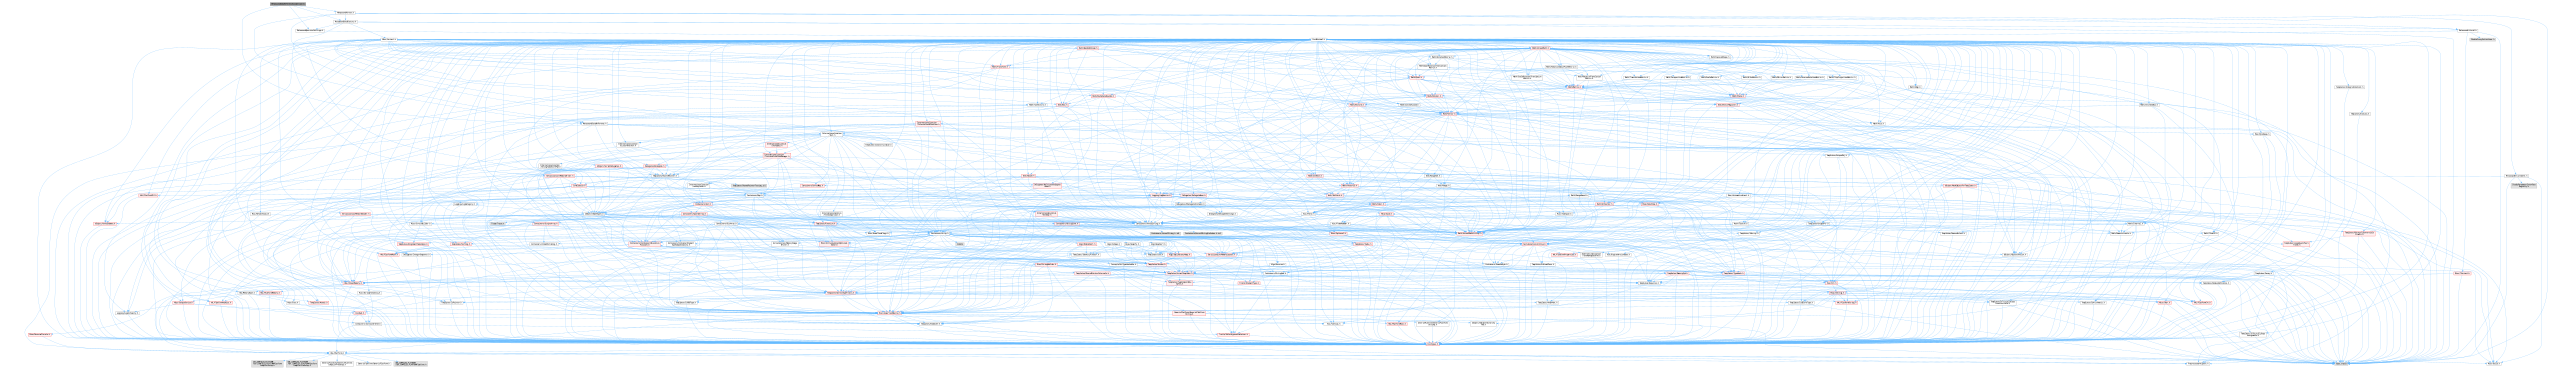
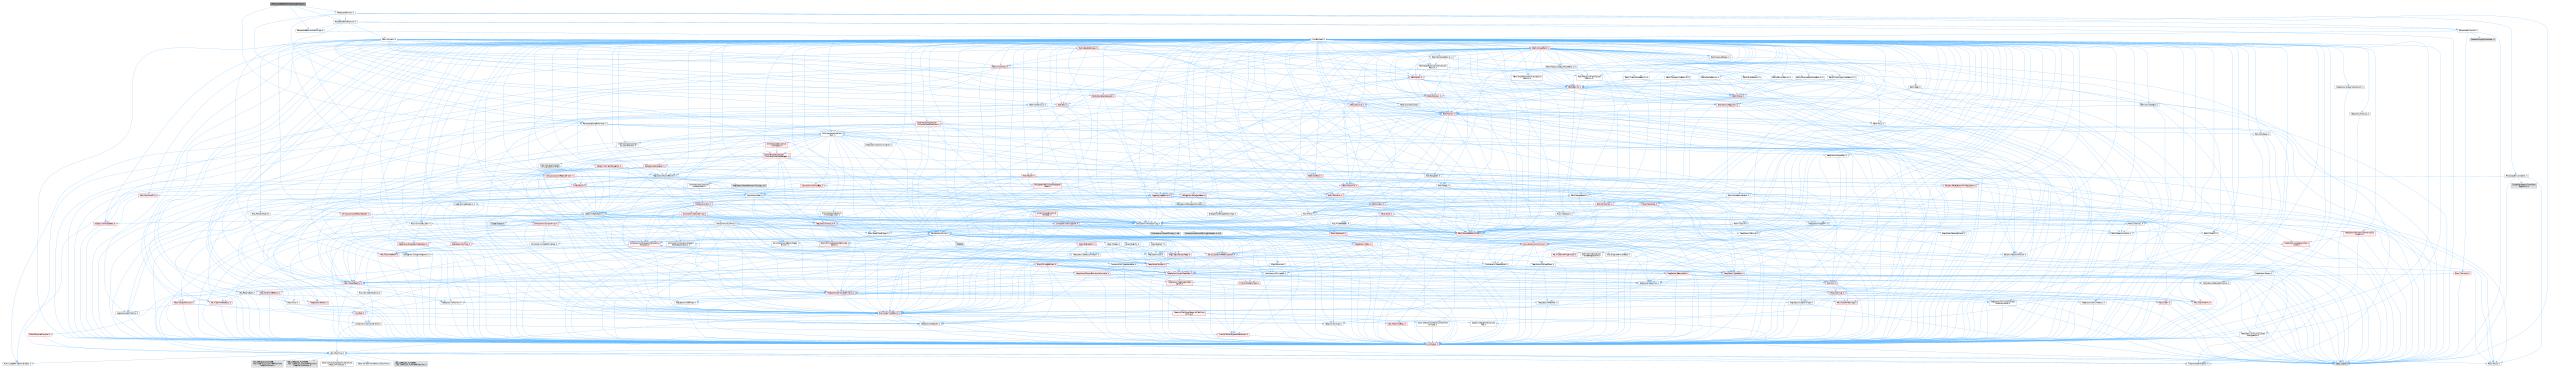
node "Misc/VarArgs.h": label "Misc/VarArgs.h" -> "Heapify/VarArgs.h"
node "Misc/LargeWorldCoordinates.h": added
